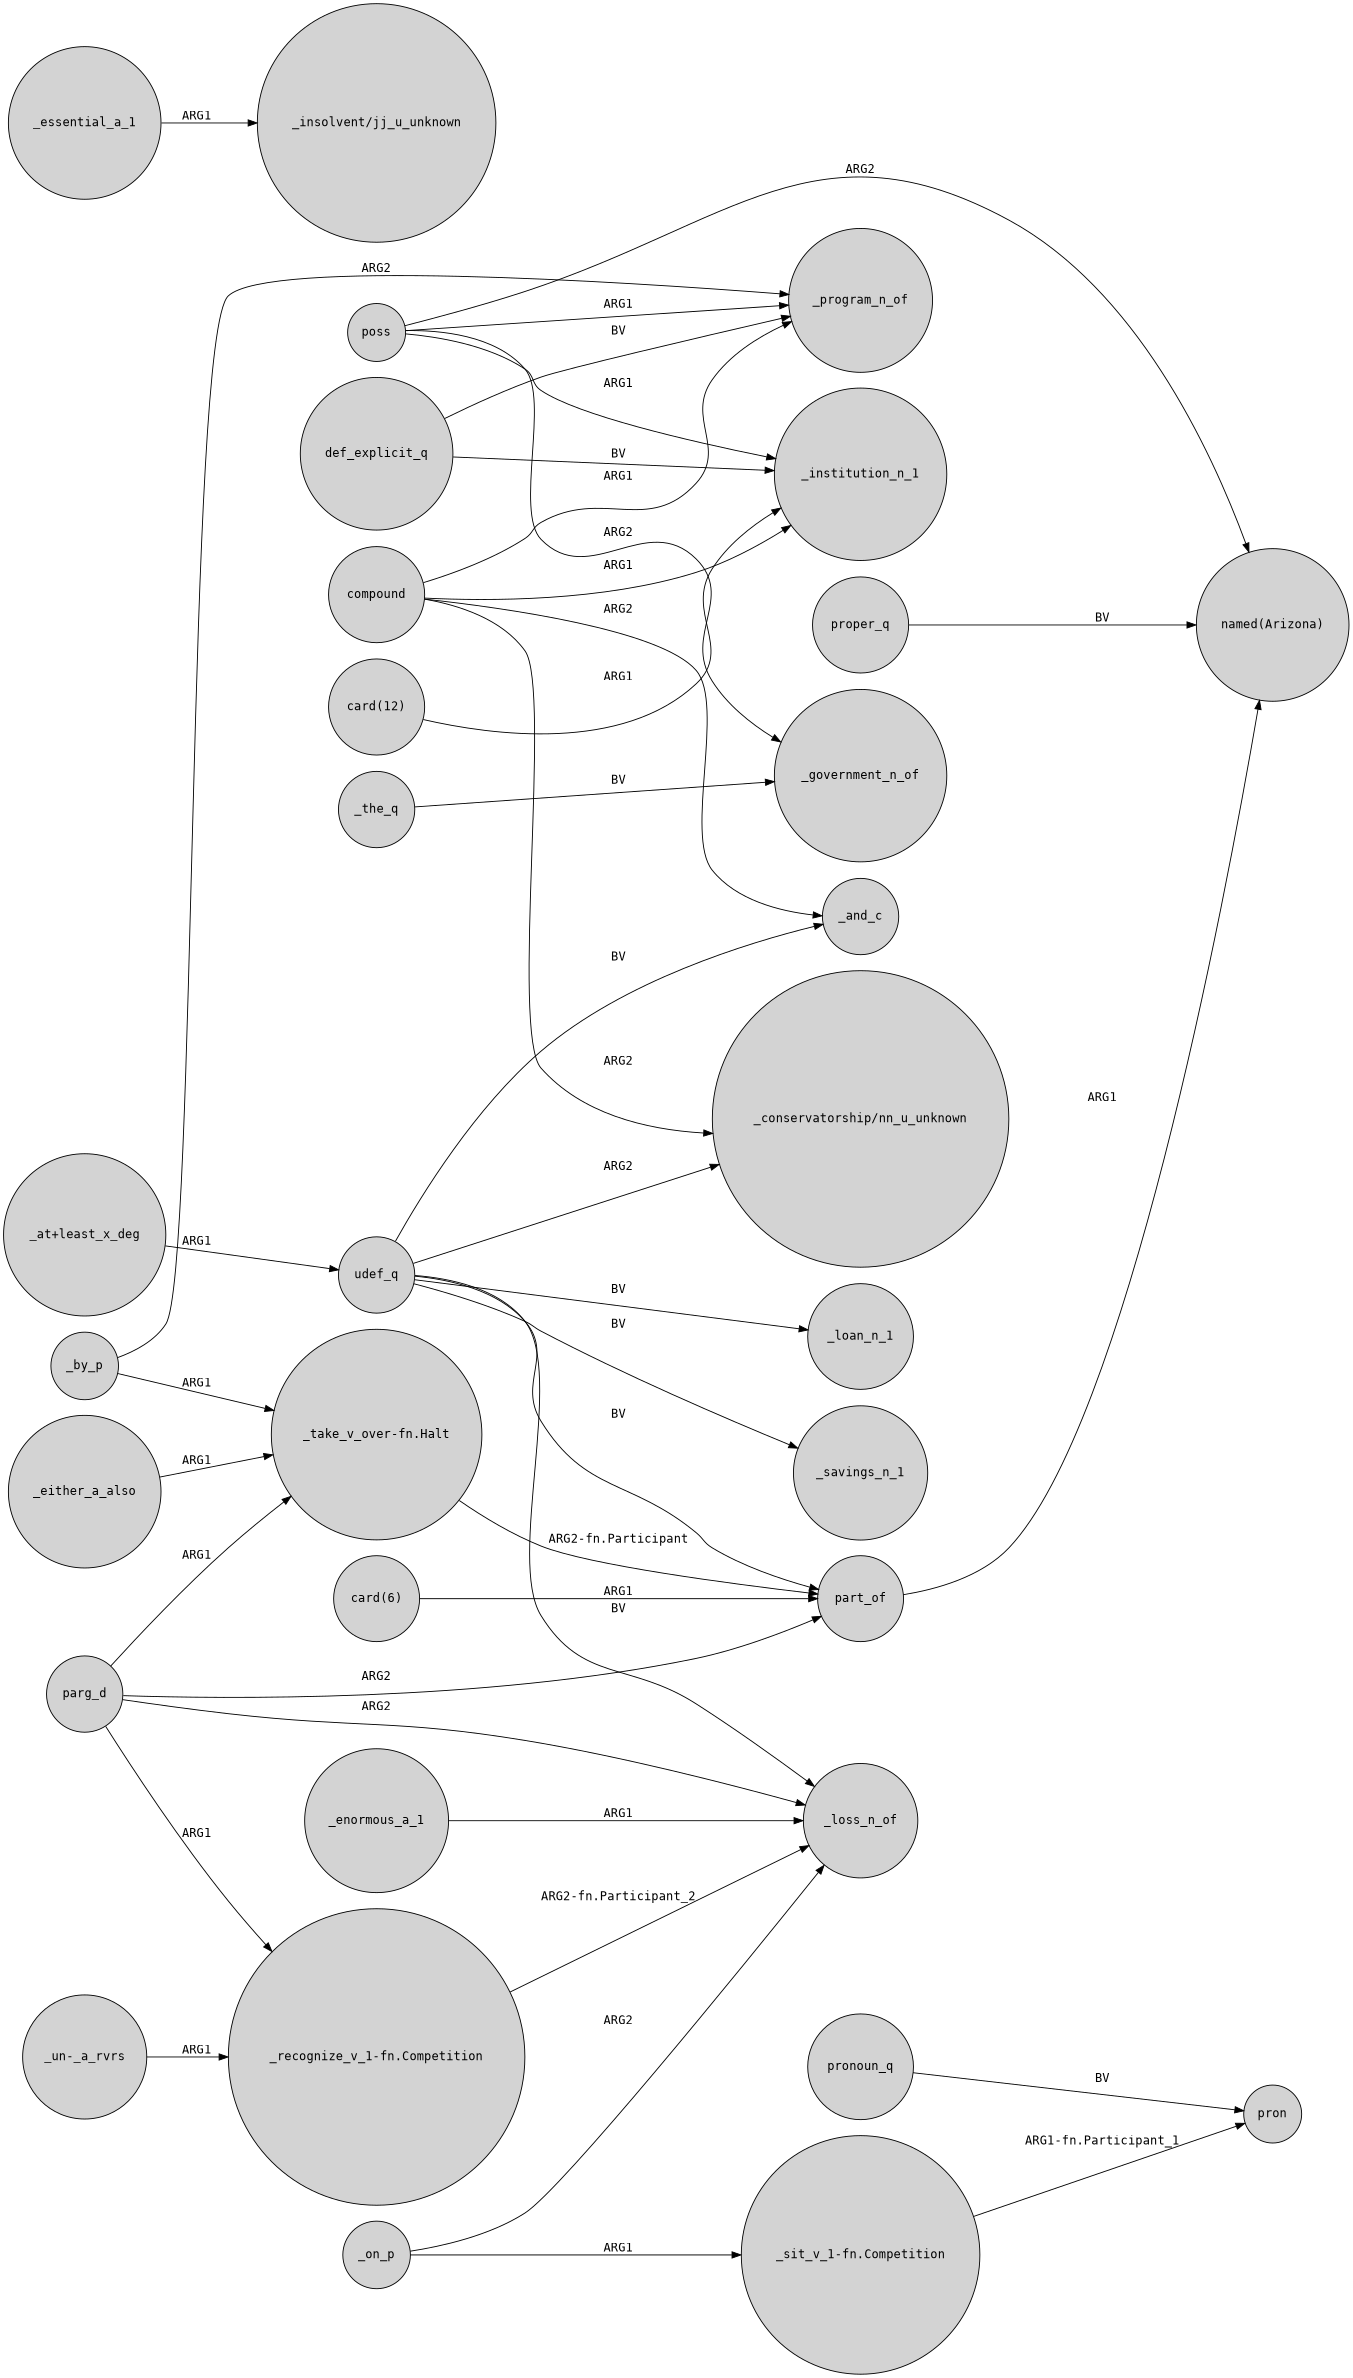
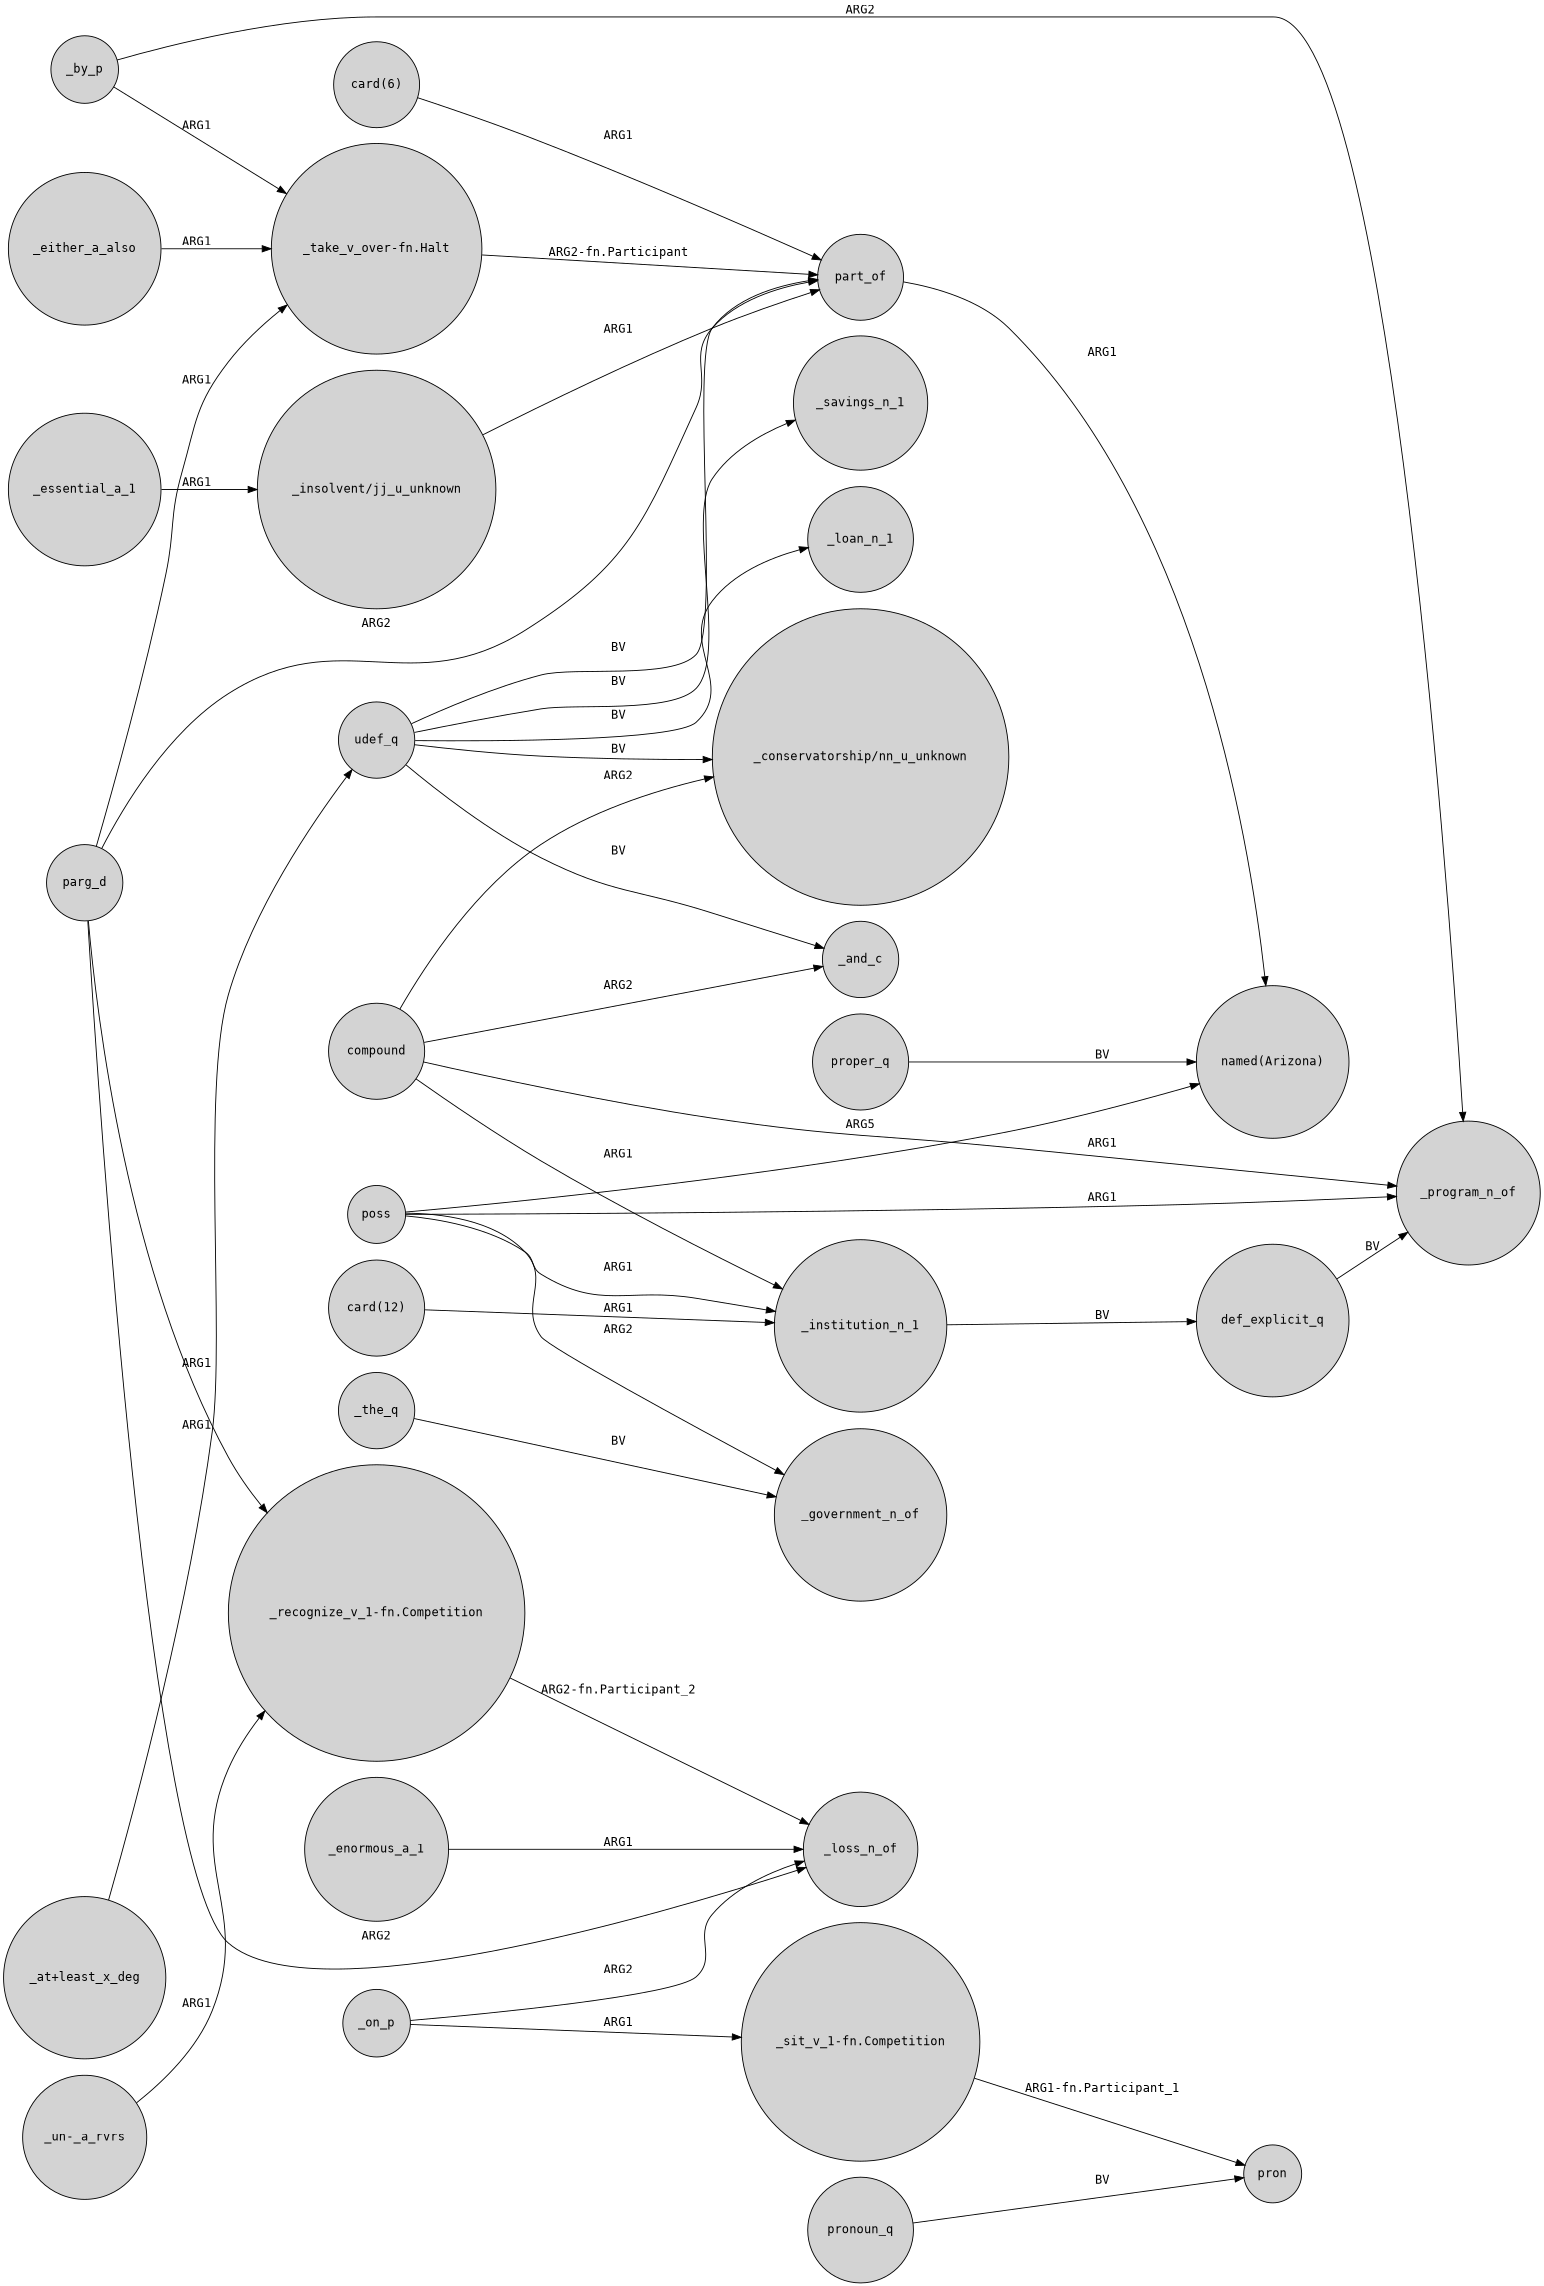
edge "poss" -> "named(Arizona)": label "ARG2" -> "ARG5"
edge "_insolvent/jj_u_unknown" -> "part_of": added, label "ARG1"
edge "def_explicit_q" -> "_institution_n_1": reversed
edge "udef_q" -> "_conservatorship/nn_u_unknown": label "ARG2" -> "BV"
edge "udef_q" -> "_loss_n_of": removed, label "BV"
